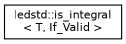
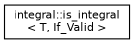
node "ledstd::is_integral < T, If_Valid >": label "ledstd::is_integral < T, If_Valid >" -> "integral::is_integral < T, If_Valid >"
